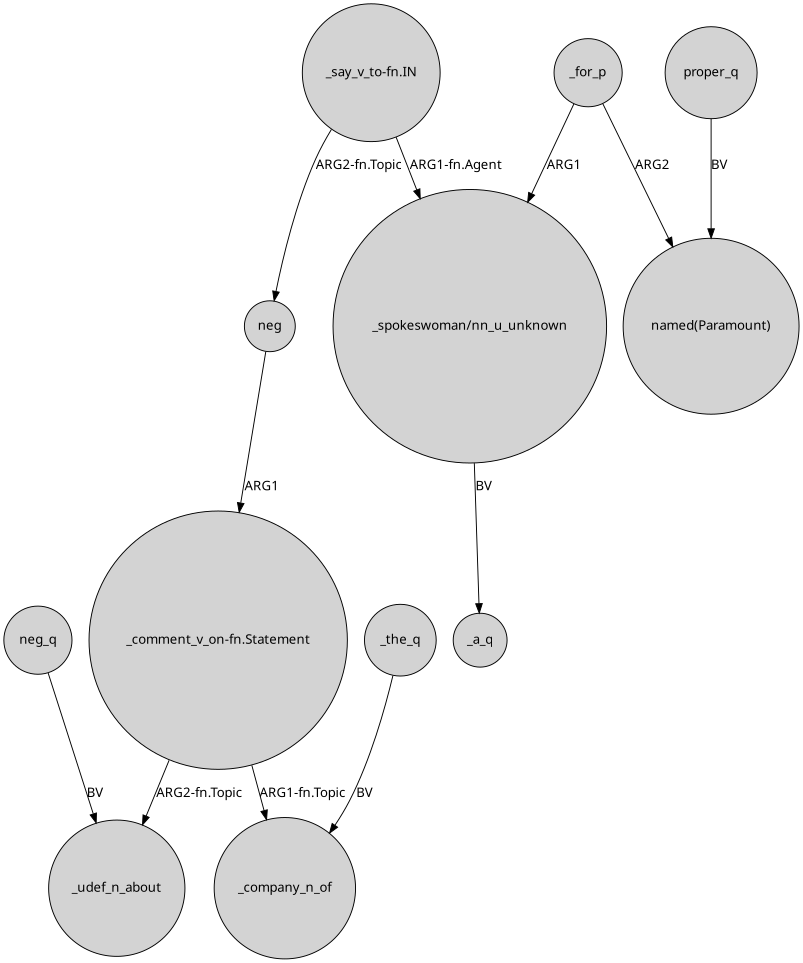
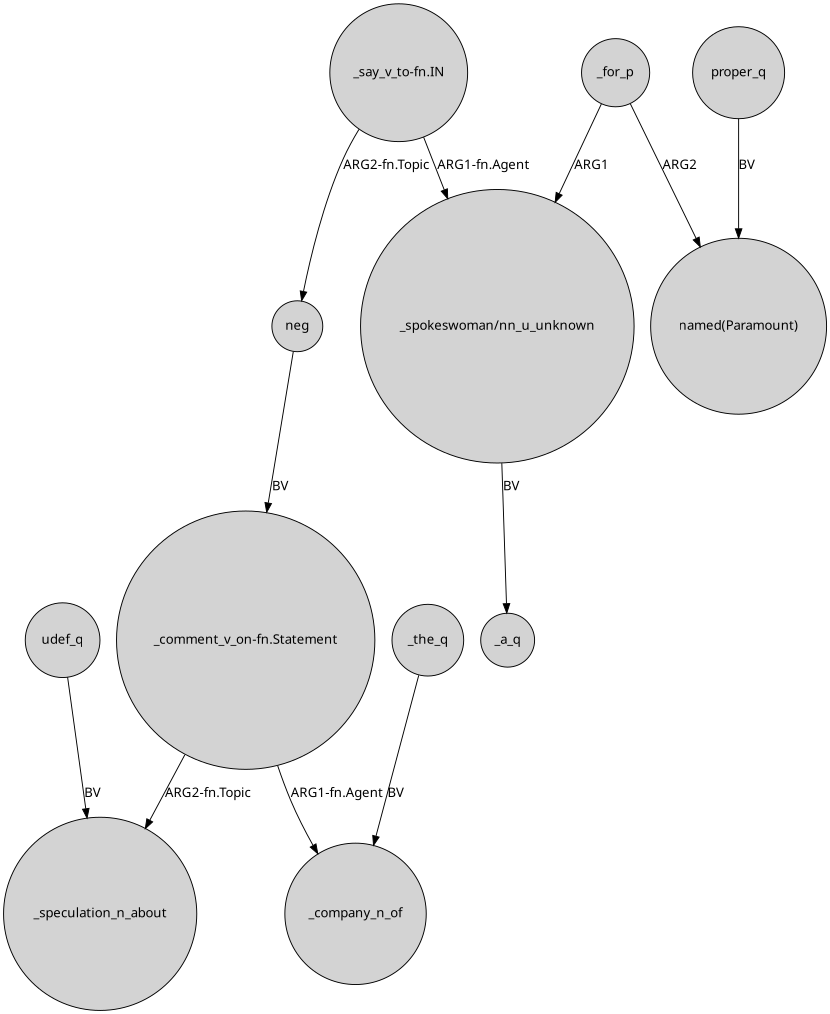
edge "neg" -> "_comment_v_on-fn.Statement": label "ARG1" -> "BV"
node "neg_q": label "neg_q" -> "udef_q"
edge "_comment_v_on-fn.Statement" -> "_company_n_of": label "ARG1-fn.Topic" -> "ARG1-fn.Agent"
node "_udef_n_about": label "_udef_n_about" -> "_speculation_n_about"
